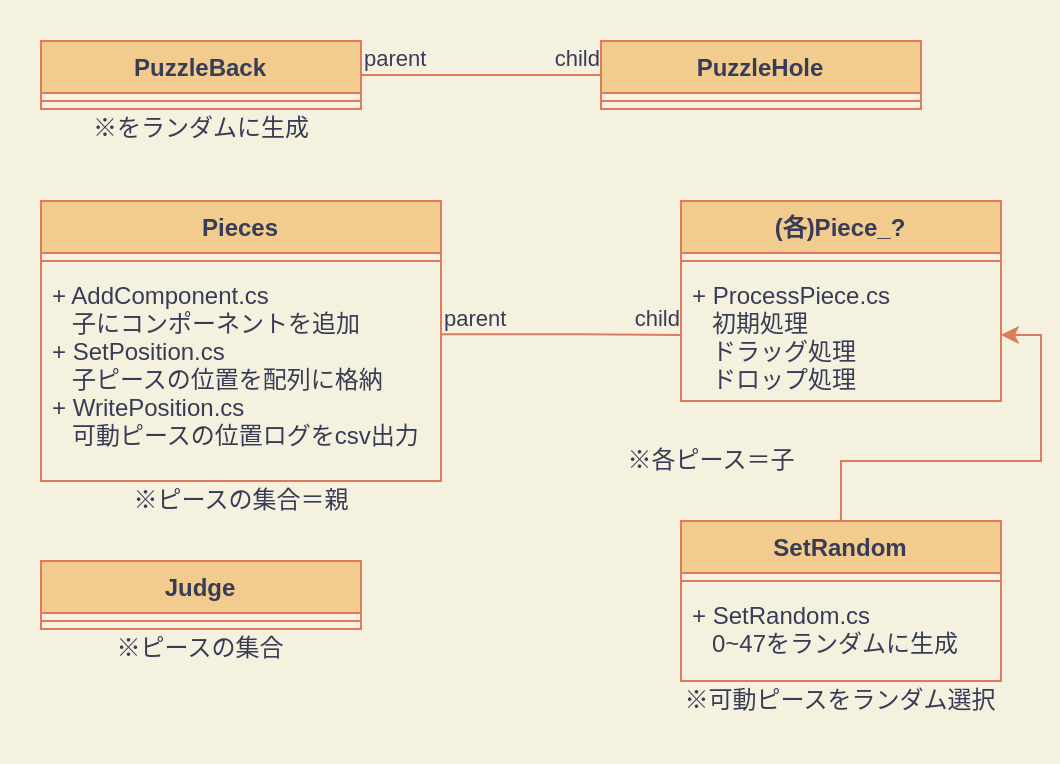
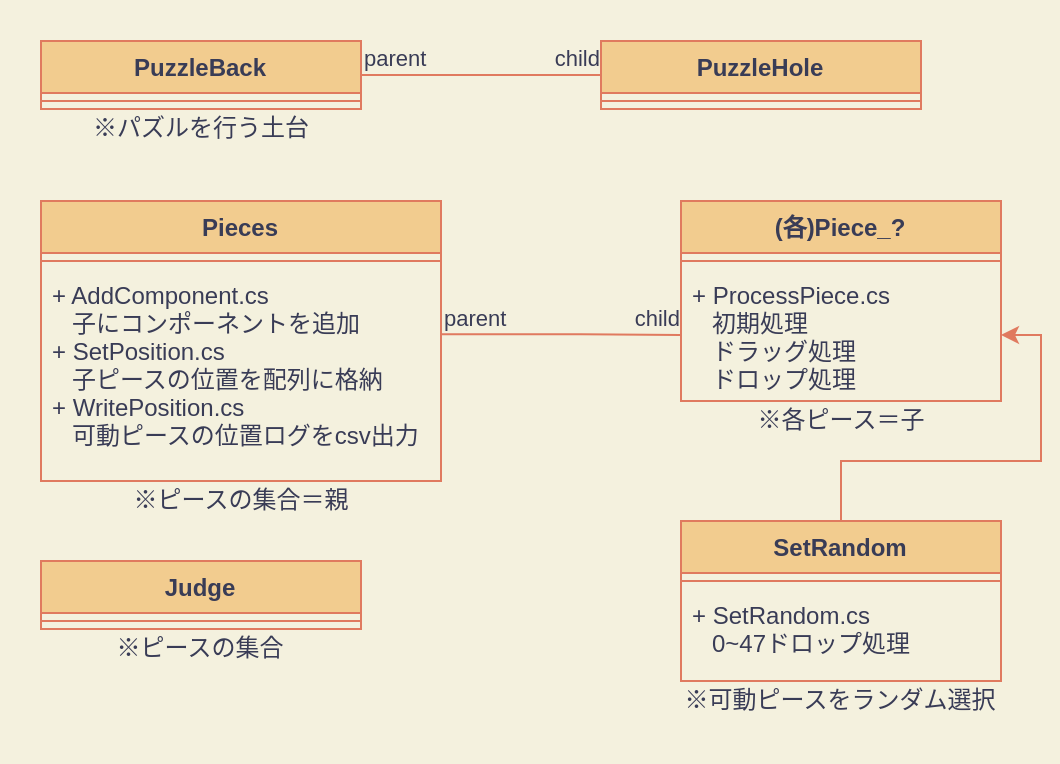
node "※をランダムに生成": label "※をランダムに生成" -> "※パズルを行う土台"
node "※各ピース＝子": moved (711, 461) -> (841, 421)
node "+ SetRandom.cs 0~47をランダムに生成": label "+ SetRandom.cs 0~47をランダムに生成" -> "+ SetRandom.cs 0~47ドロップ処理"
